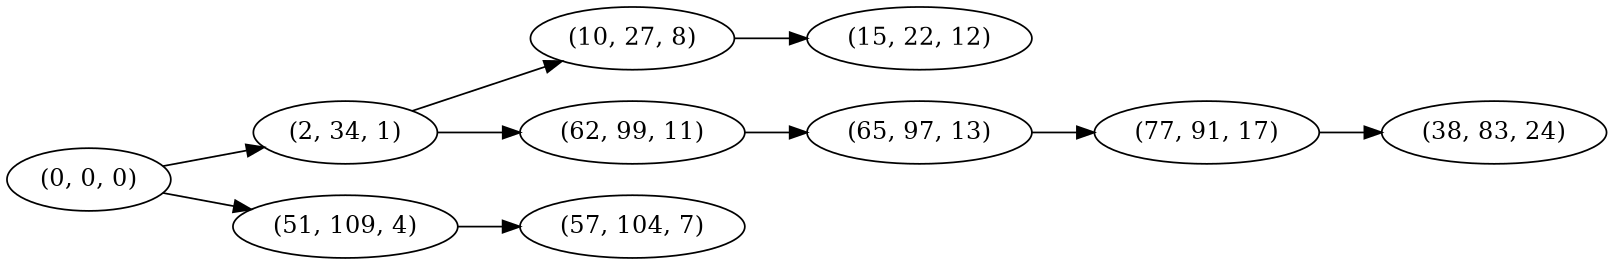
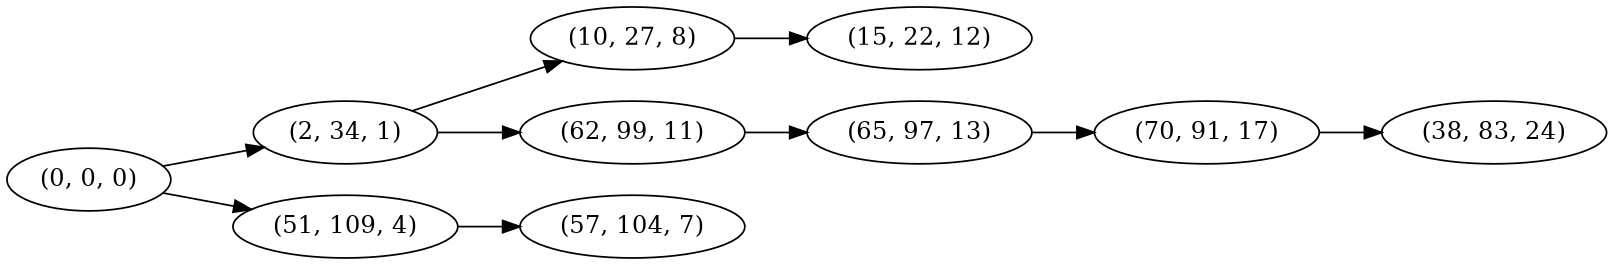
node "(77, 91, 17)": label "(77, 91, 17)" -> "(70, 91, 17)"
